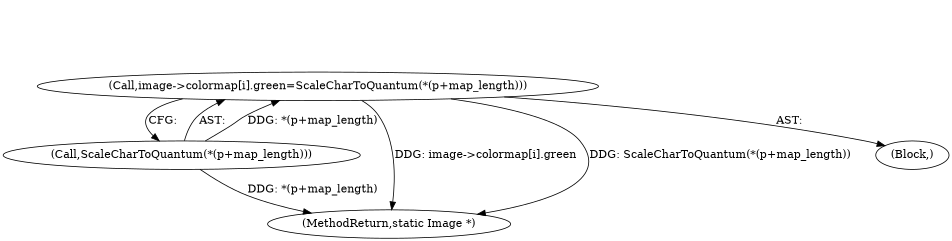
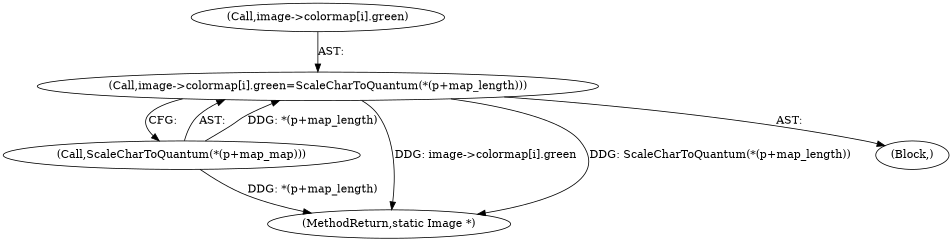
node "(Call,image->colormap[i].green)": added
node "(Call,ScaleCharToQuantum(*(p+map_length)))": label "(Call,ScaleCharToQuantum(*(p+map_length)))" -> "(Call,ScaleCharToQuantum(*(p+map_map)))"
